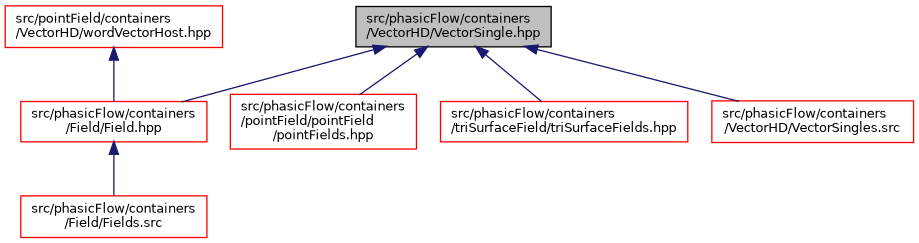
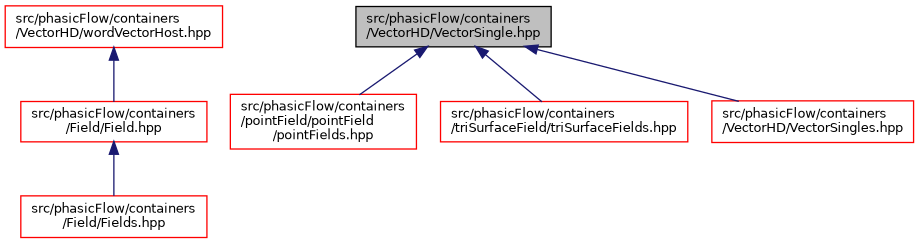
node "src/pointField/containers /VectorHD/wordVectorHost.hpp": label "src/pointField/containers /VectorHD/wordVectorHost.hpp" -> "src/phasicFlow/containers /VectorHD/wordVectorHost.hpp"
edge "src/phasicFlow/containers /Field/Field.hpp" -> "src/phasicFlow/containers /VectorHD/VectorSingle.hpp": removed
node "src/phasicFlow/containers /VectorHD/VectorSingles.src": label "src/phasicFlow/containers /VectorHD/VectorSingles.src" -> "src/phasicFlow/containers /VectorHD/VectorSingles.hpp"
node "src/phasicFlow/containers /Field/Fields.src": label "src/phasicFlow/containers /Field/Fields.src" -> "src/phasicFlow/containers /Field/Fields.hpp"
